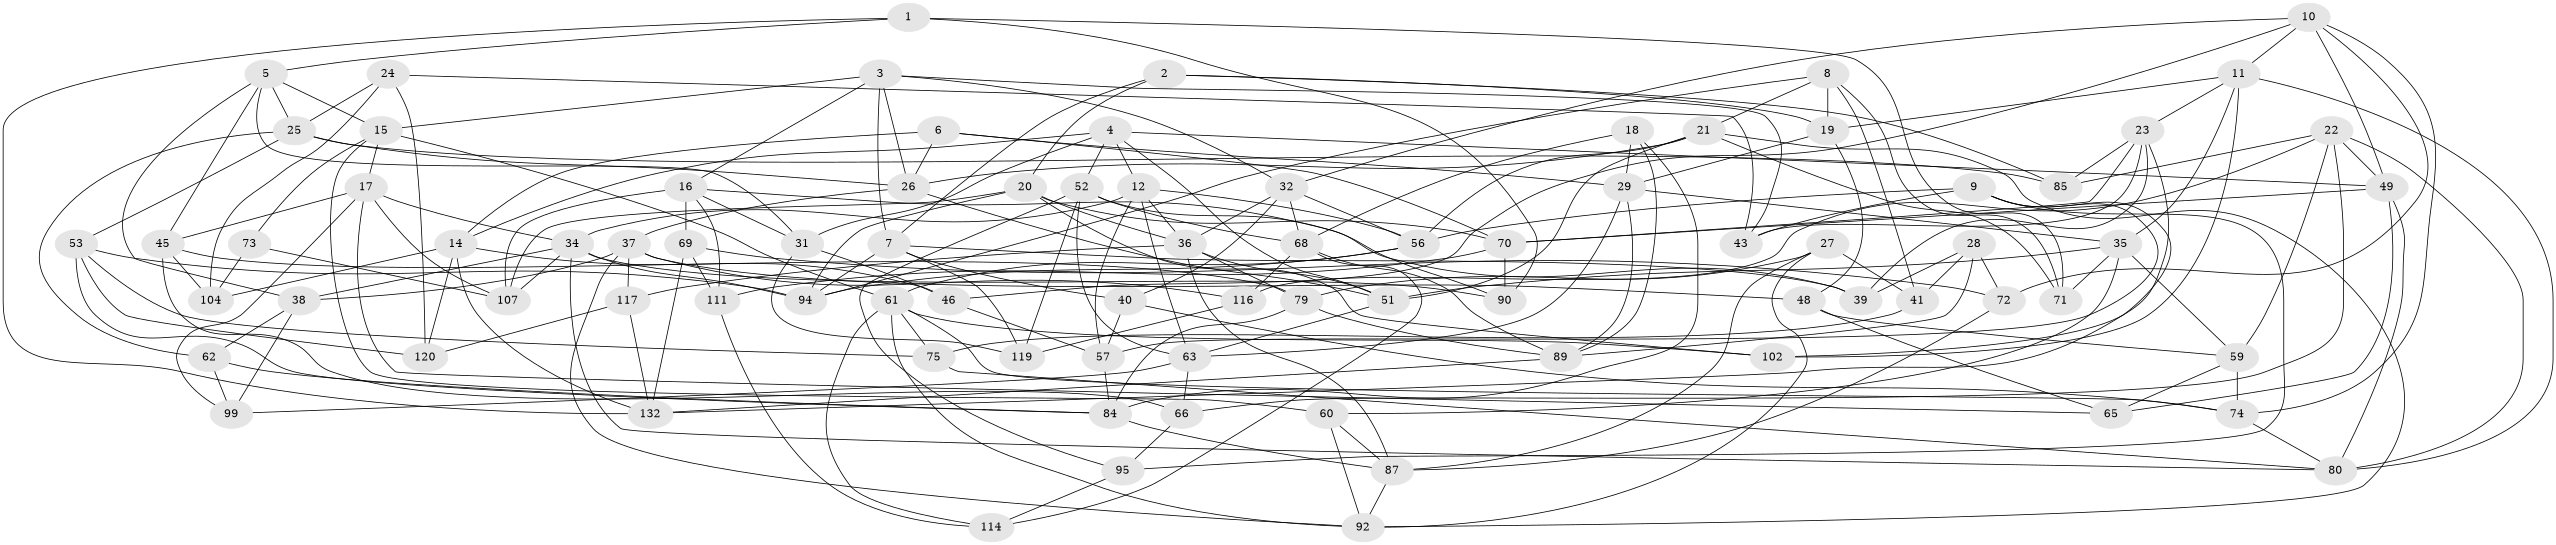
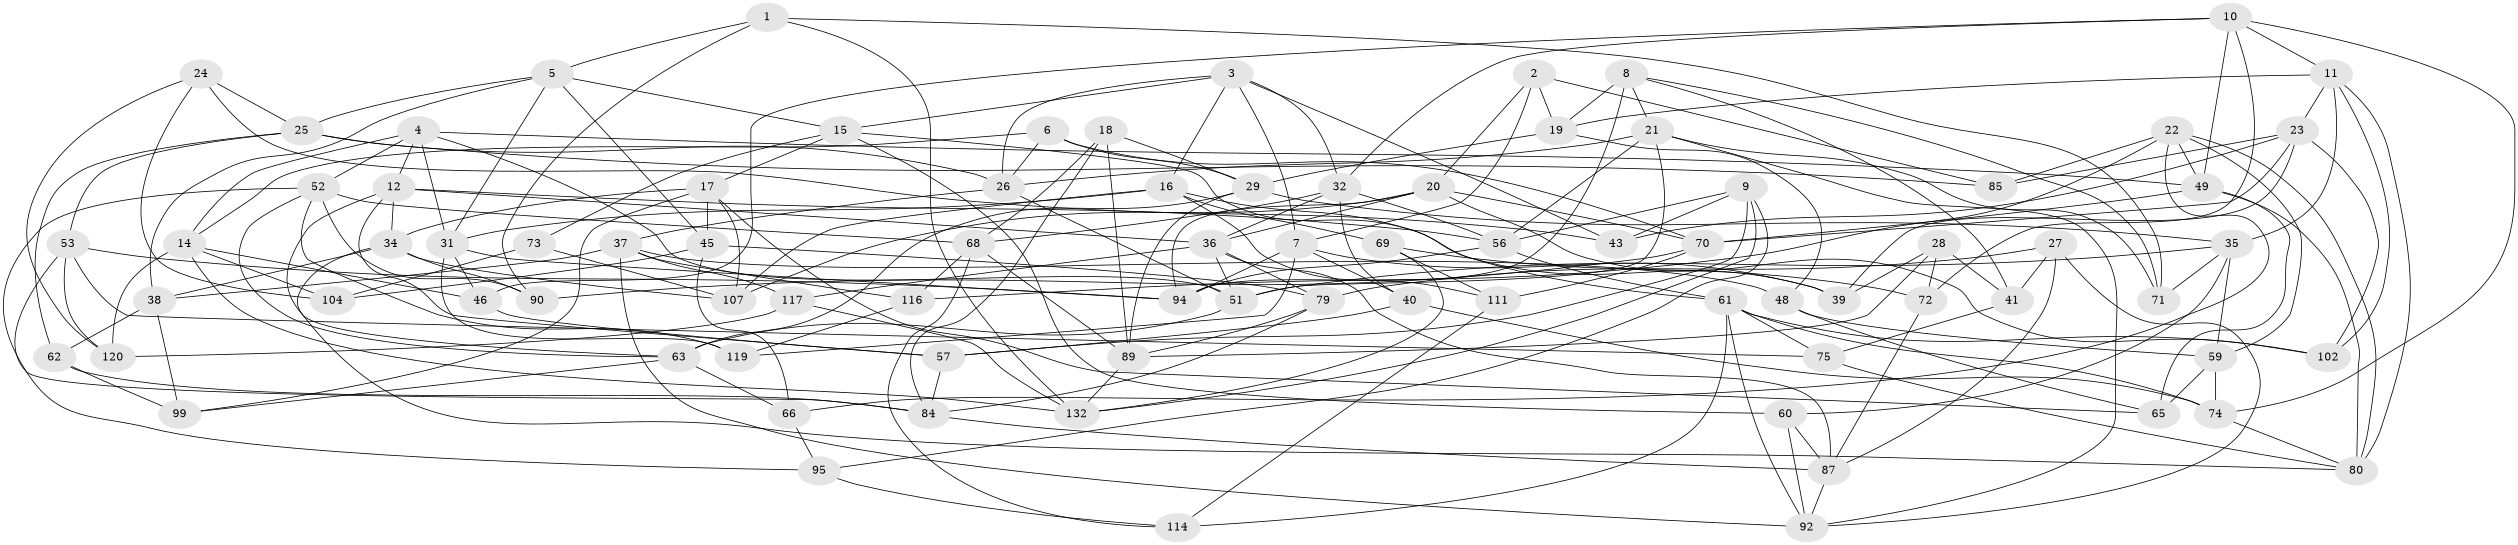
edge "34" -- "94": now "31" -- "94"
